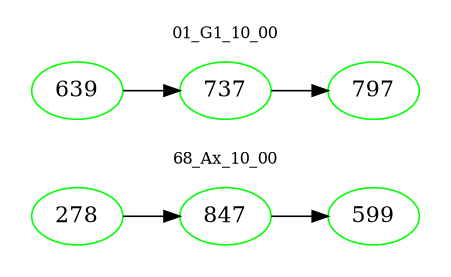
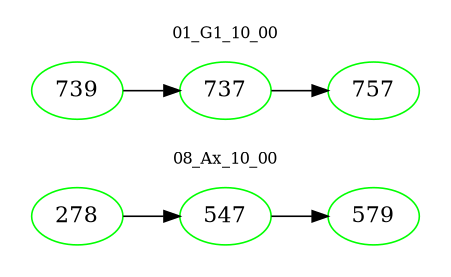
node "639": label "639" -> "739"
node "797": label "797" -> "757"
cluster "68_Ax_10_00": label "68_Ax_10_00" -> "08_Ax_10_00"
node "847": label "847" -> "547"
node "599": label "599" -> "579"
